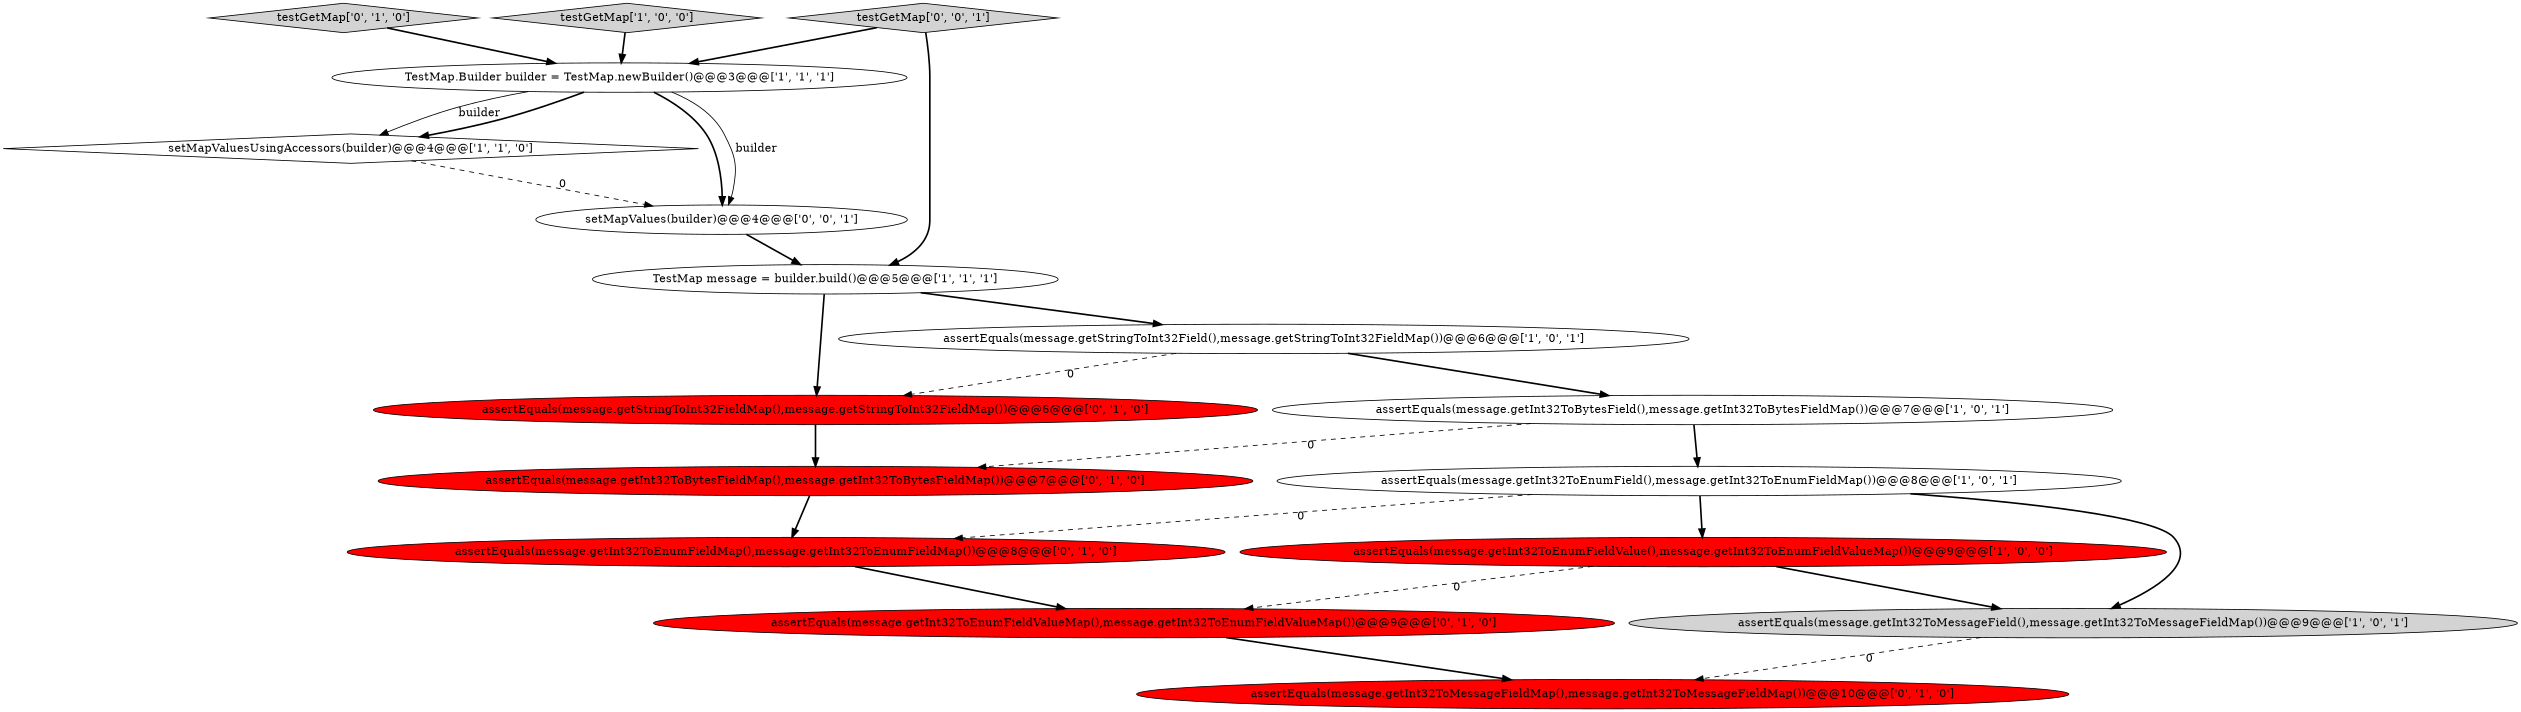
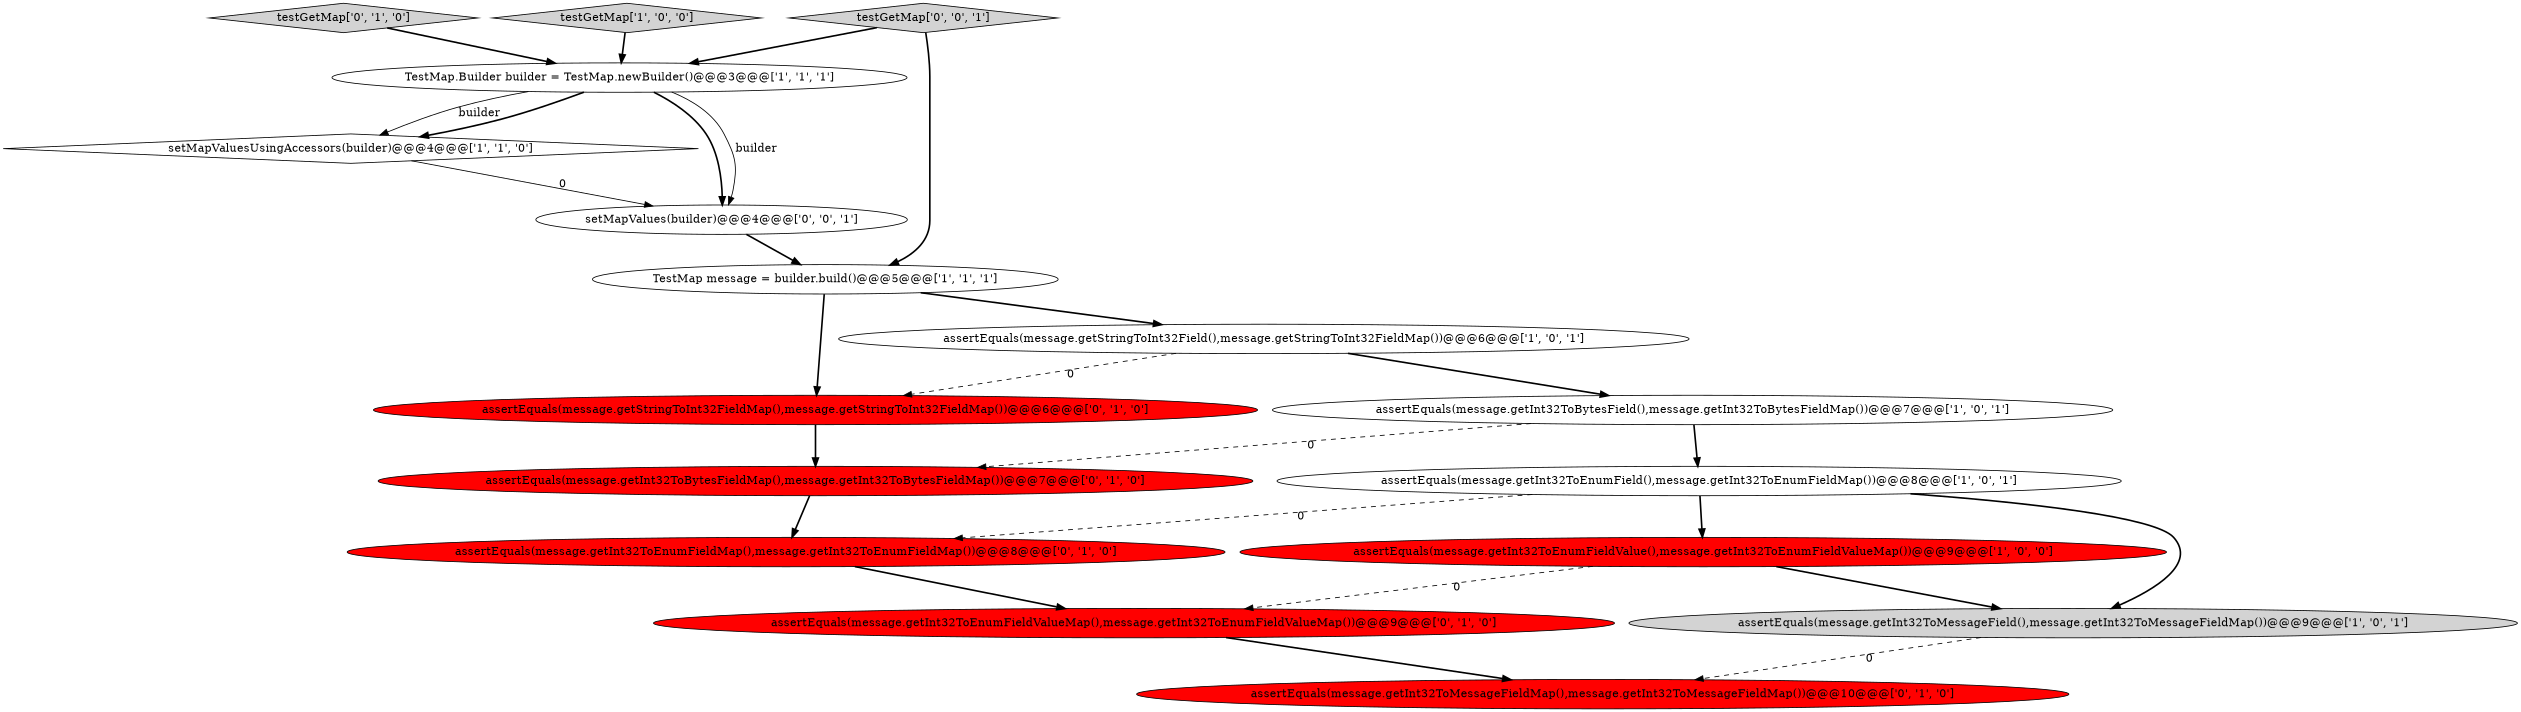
edge "setMapValuesUsingAccessors(builder)@@@4@@@['1', '1', '0']" -> "setMapValues(builder)@@@4@@@['0', '0', '1']": style dashed -> solid
